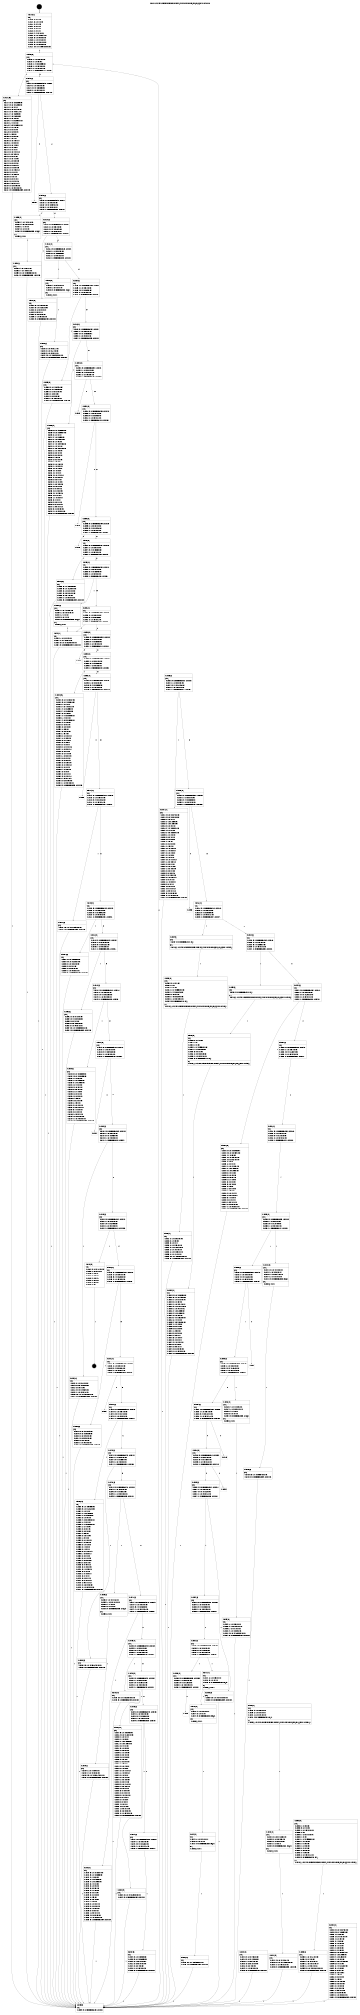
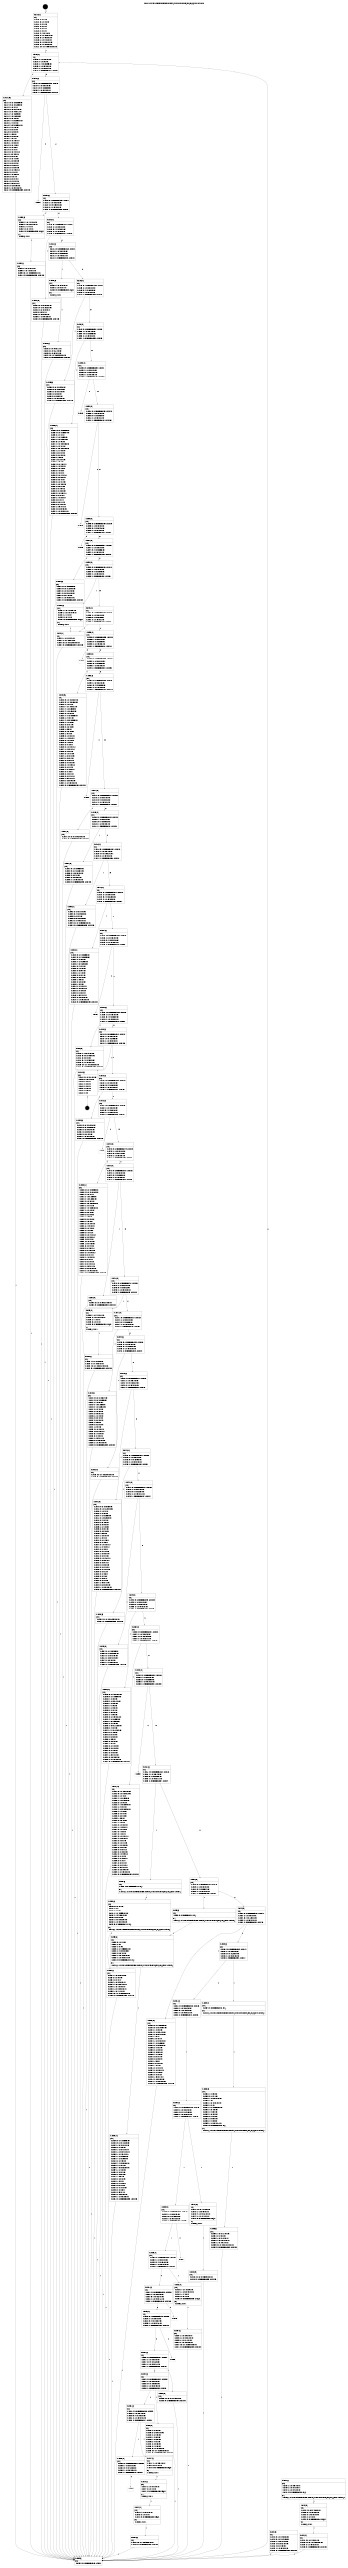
node "0x4017f0 [28]": added
node "0x401e87 [5]": added
node "0x401cf3 [36]": added
